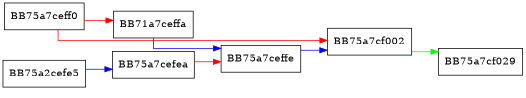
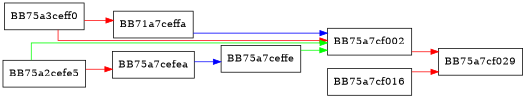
node "BB75a7ceff0": label "BB75a7ceff0" -> "BB75a3ceff0"
edge "BB75a2cefe5" -> "BB75a7cf002": added
edge "BB71a7ceffa" -> "BB75a7ceffe": now "BB71a7ceffa" -> "BB75a7cf002"
edge "BB75a7ceffe" -> "BB75a7cf002": color blue -> green
edge "BB75a7cf002" -> "BB75a7cf029": color green -> red
edge "BB75a7cefea" -> "BB75a7ceffe": color red -> blue
edge "BB75a2cefe5" -> "BB75a7cefea": color blue -> red
node "BB75a7cf016": added
